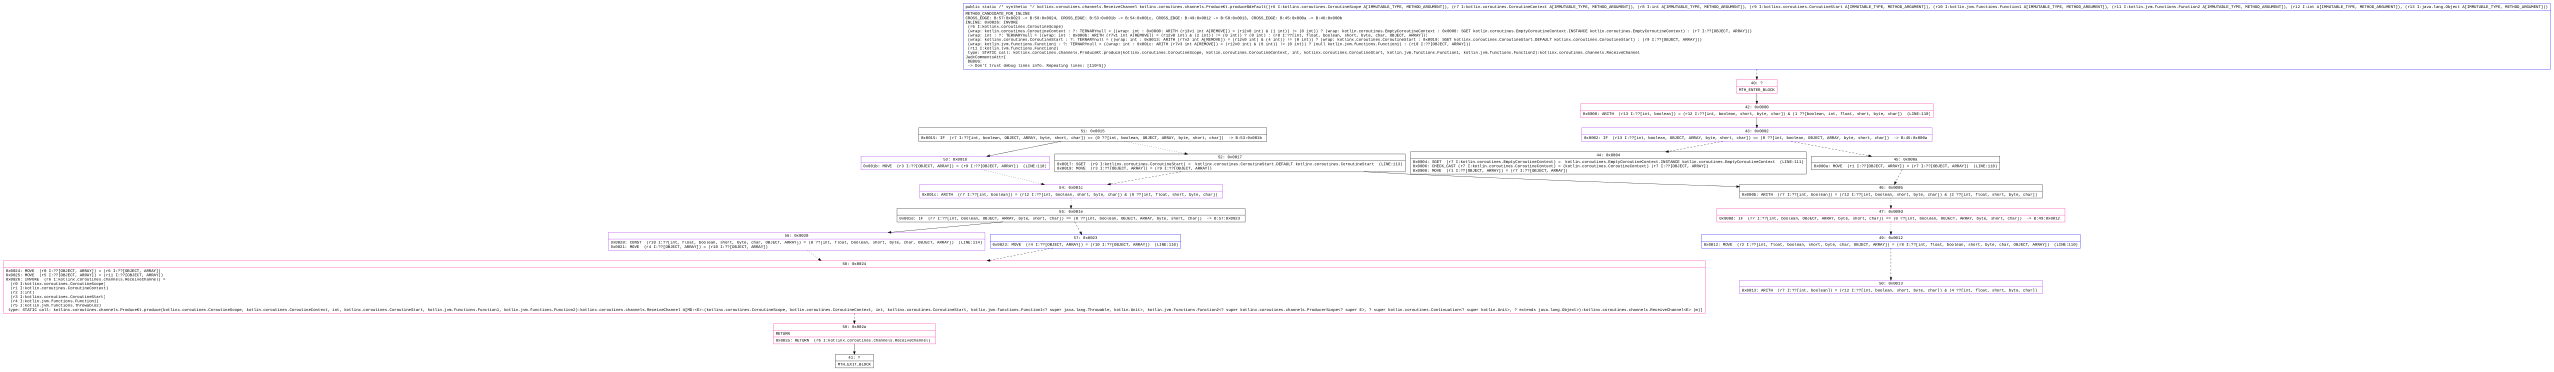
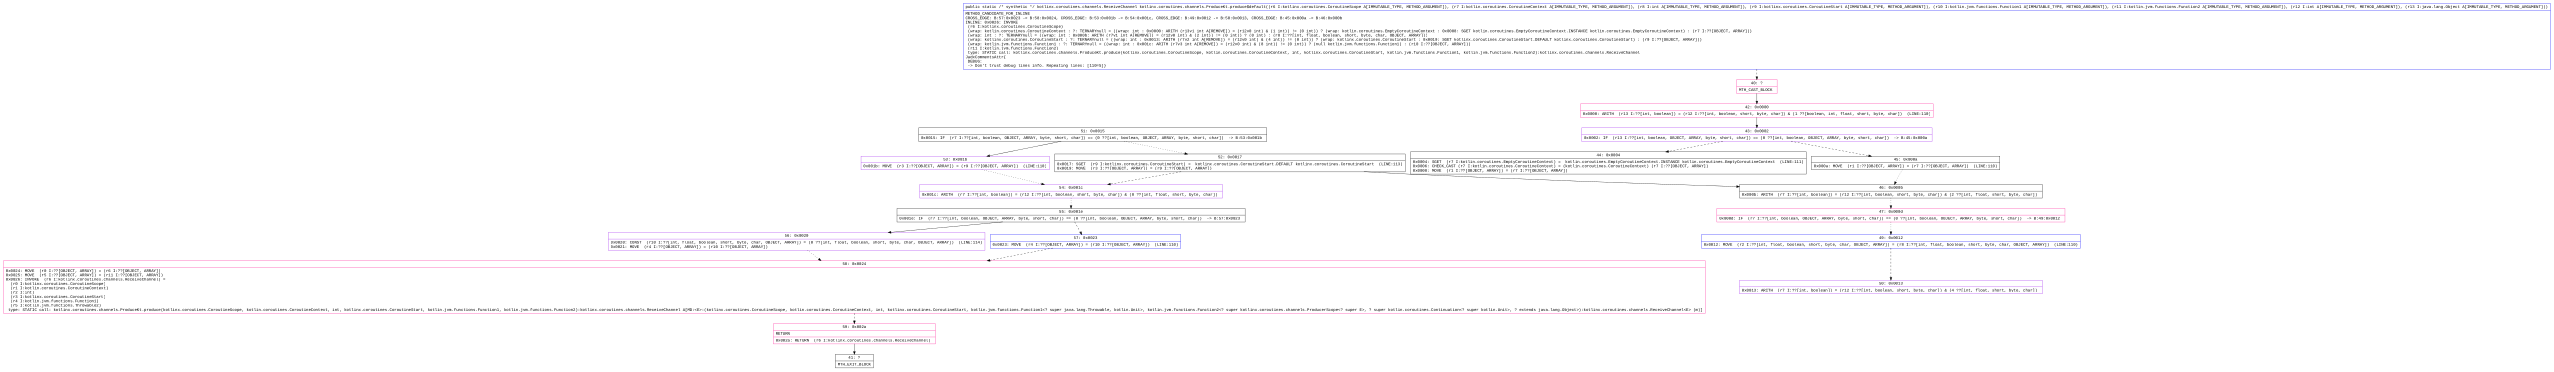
node "40: ?": text "MTH_ENTER_BLOCK" -> "MTH_CAST_BLOCK"
edge "45: 0x000a" -> "46: 0x000b": style dashed -> dotted
